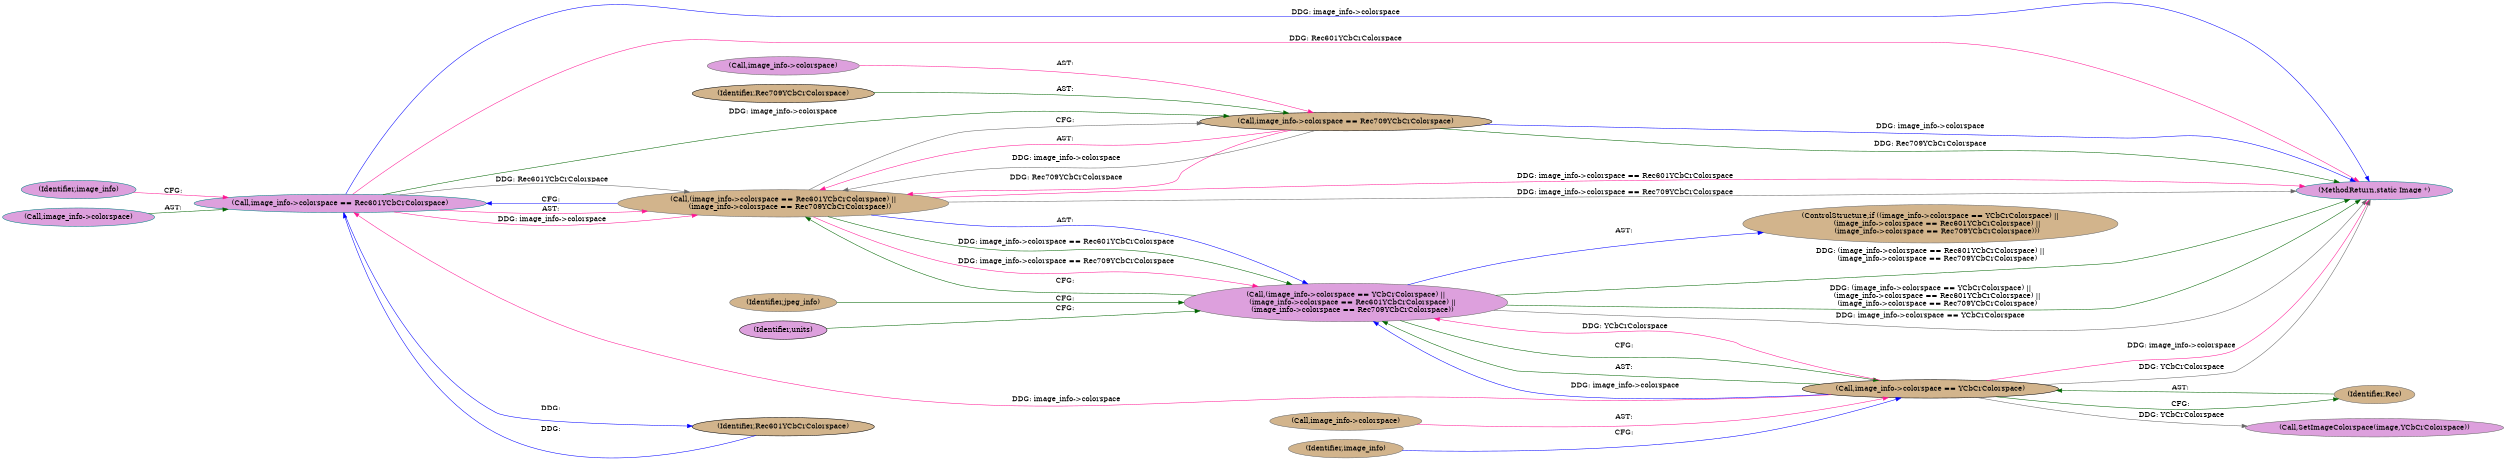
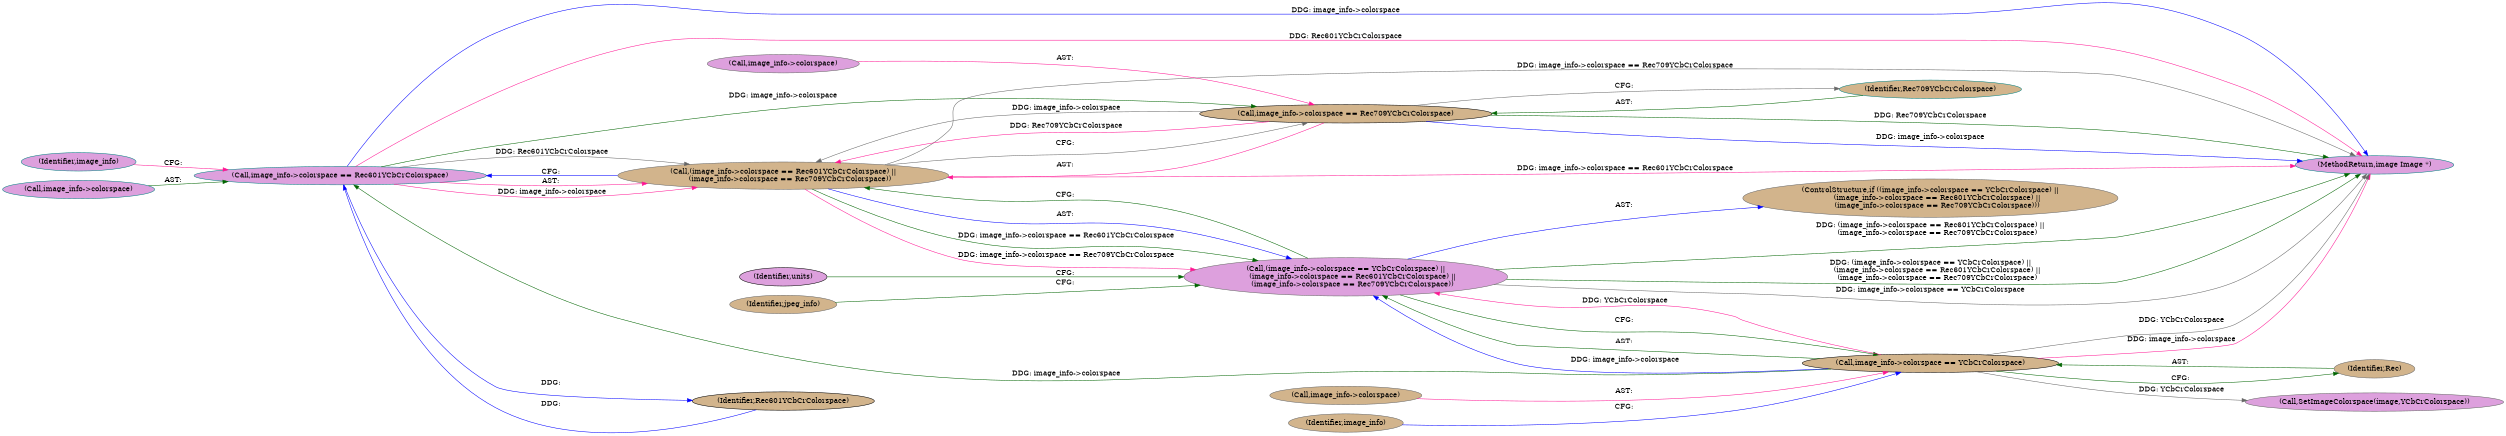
edge "(Call,image_info->colorspace == Rec709YCbCrColorspace)" -> "(Identifier,Rec709YCbCrColorspace)": added, label "CFG:"
node "(Identifier,Rec709YCbCrColorspace)": color black -> teal
node "(MethodReturn,static Image *)": label "(MethodReturn,static Image *)" -> "(MethodReturn,image Image *)"
edge "(Call,image_info->colorspace == YCbCrColorspace)" -> "(Call,image_info->colorspace == Rec601YCbCrColorspace)": color deeppink -> darkgreen
